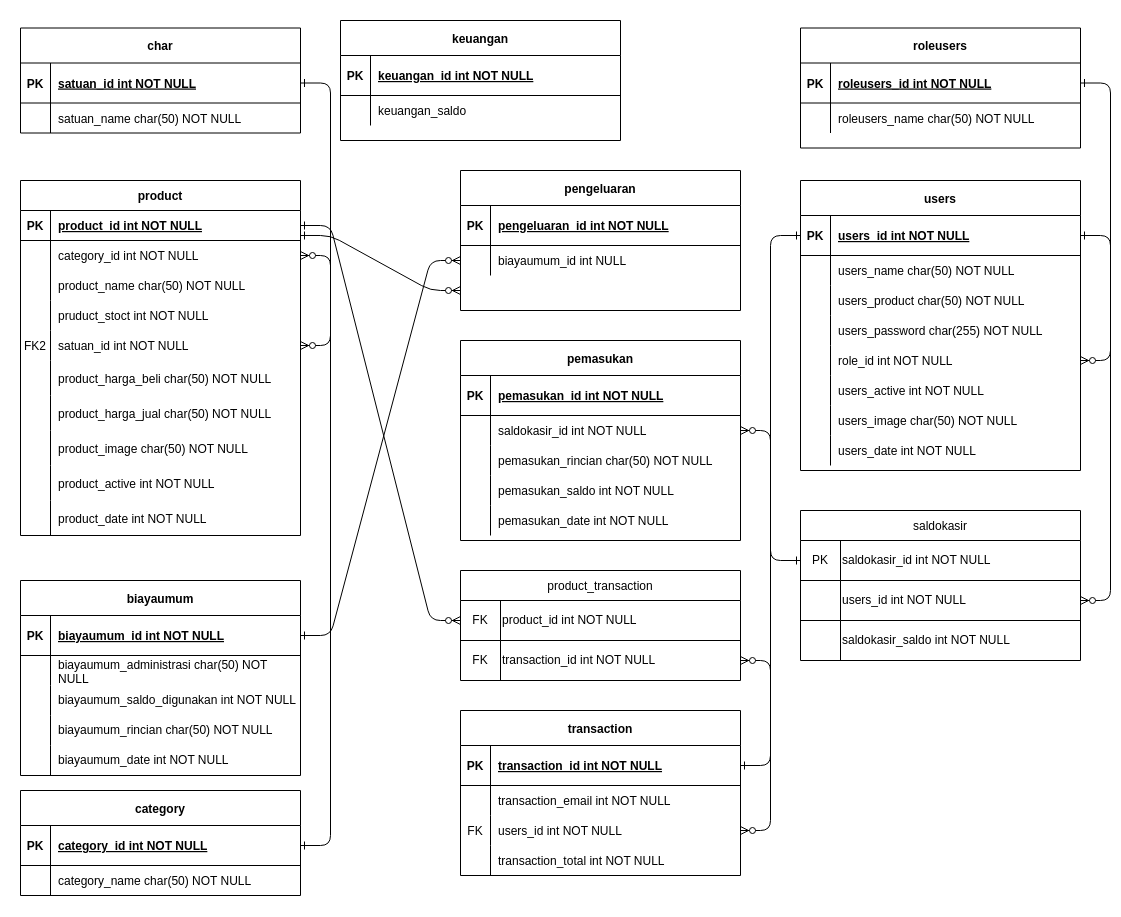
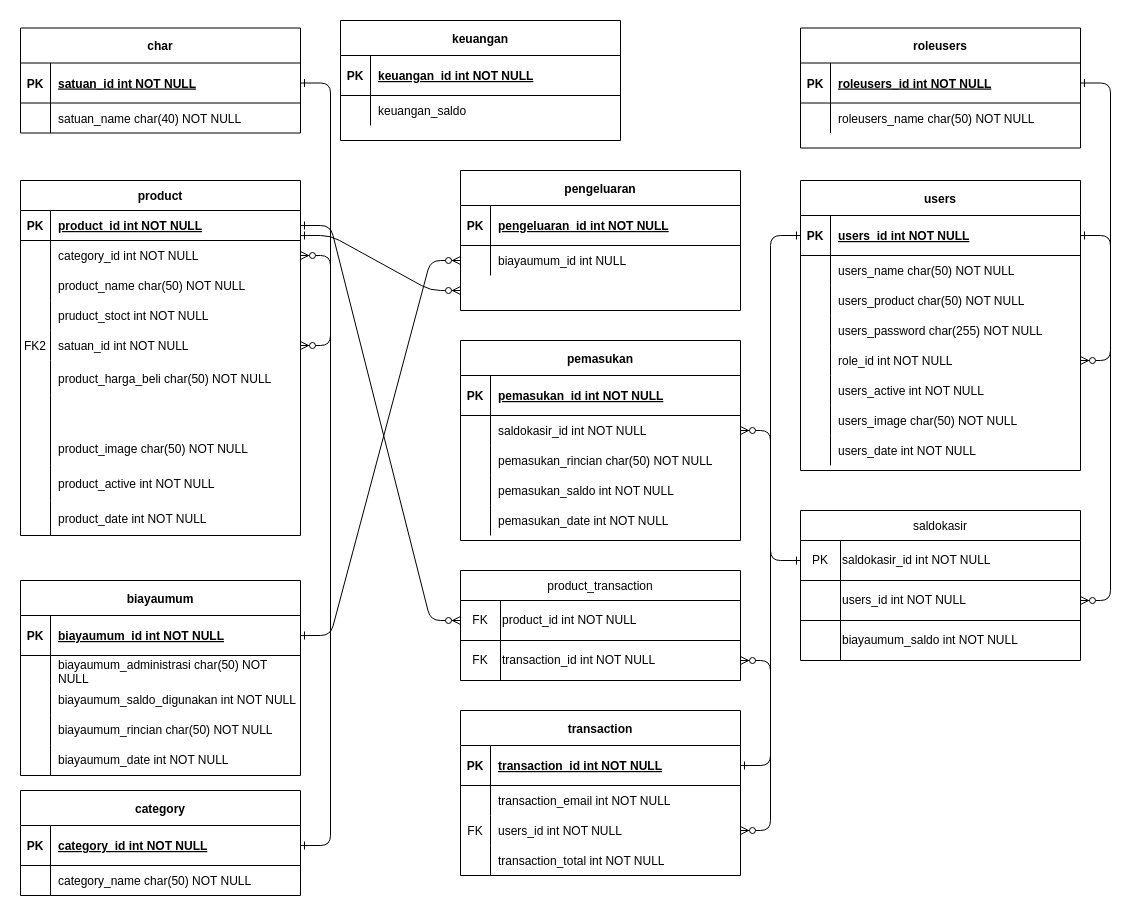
node "satuan_name char(50) NOT NULL": label "satuan_name char(50) NOT NULL" -> "satuan_name char(40) NOT NULL"
node "product_harga_jual char(50) NOT NULL": removed
node "saldokasir_saldo int NOT NULL": label "saldokasir_saldo int NOT NULL" -> "biayaumum_saldo int NOT NULL"
